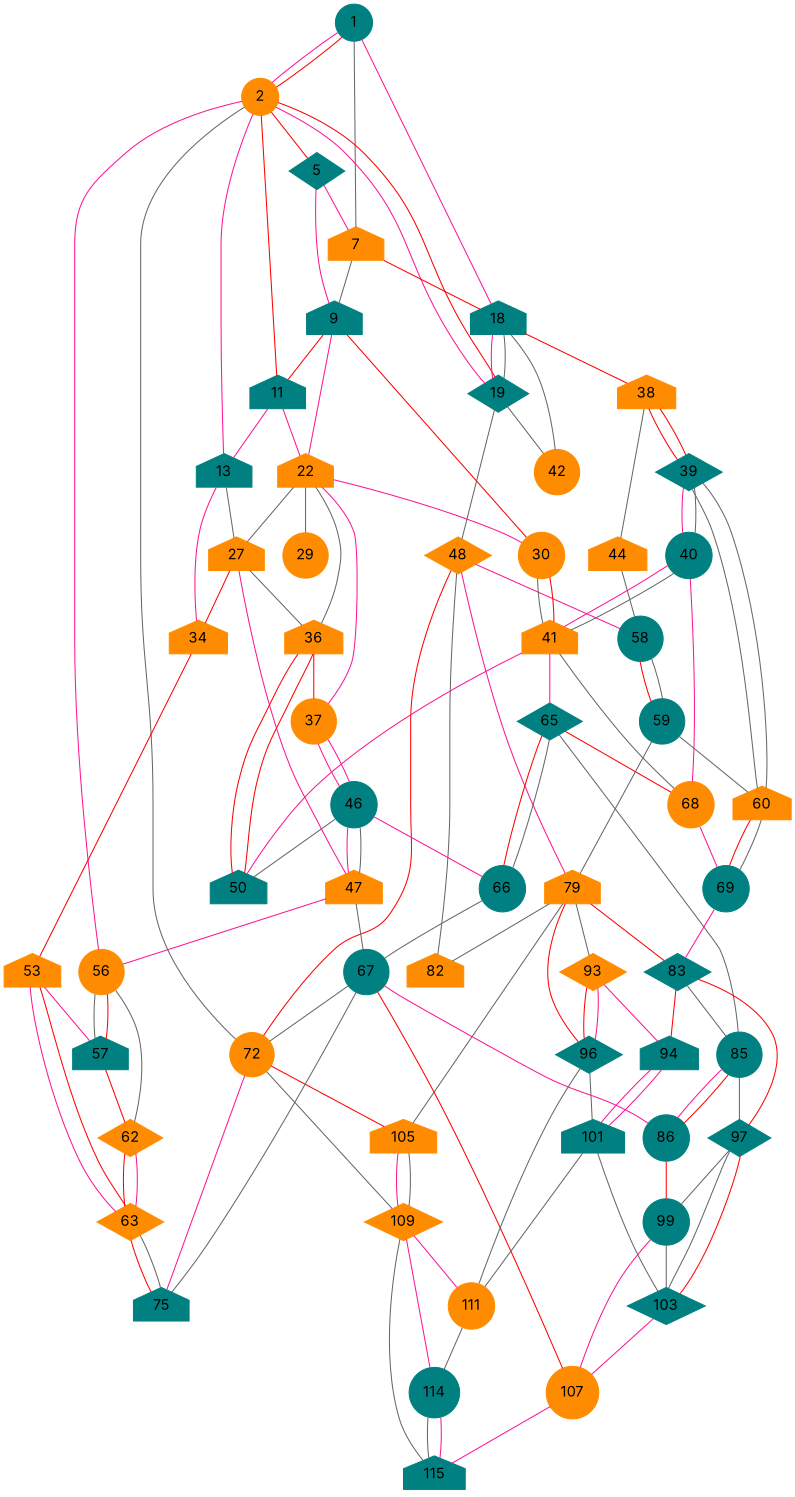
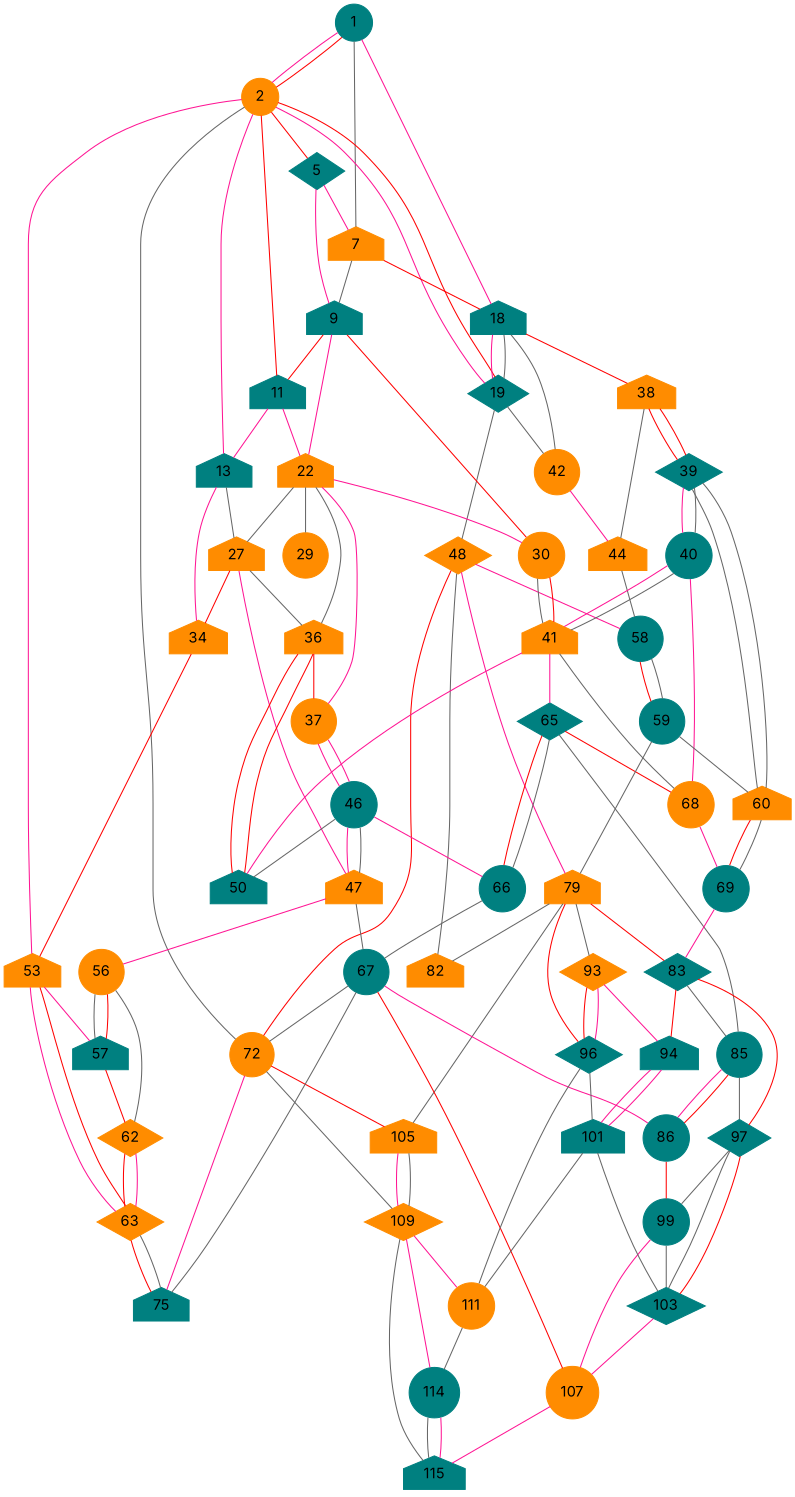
edge "2" -- "56": now "2" -- "53"
edge "42" -- "44": added
